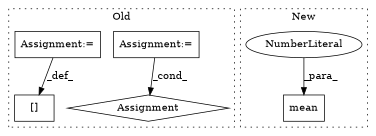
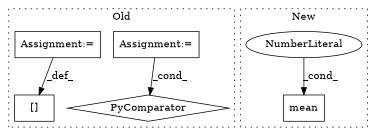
edge "NumberLiteral" -> "mean": label "_para_" -> "_cond_"
node "Assignment": label "Assignment" -> "PyComparator"
